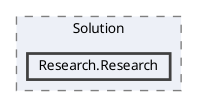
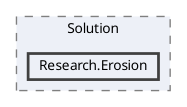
node "Research.Research": label "Research.Research" -> "Research.Erosion"
